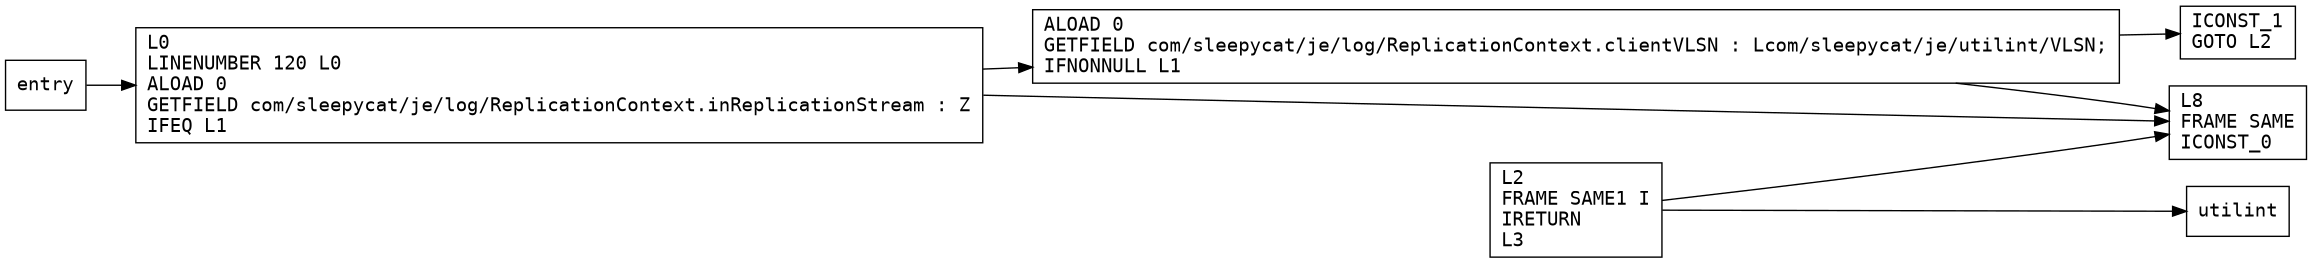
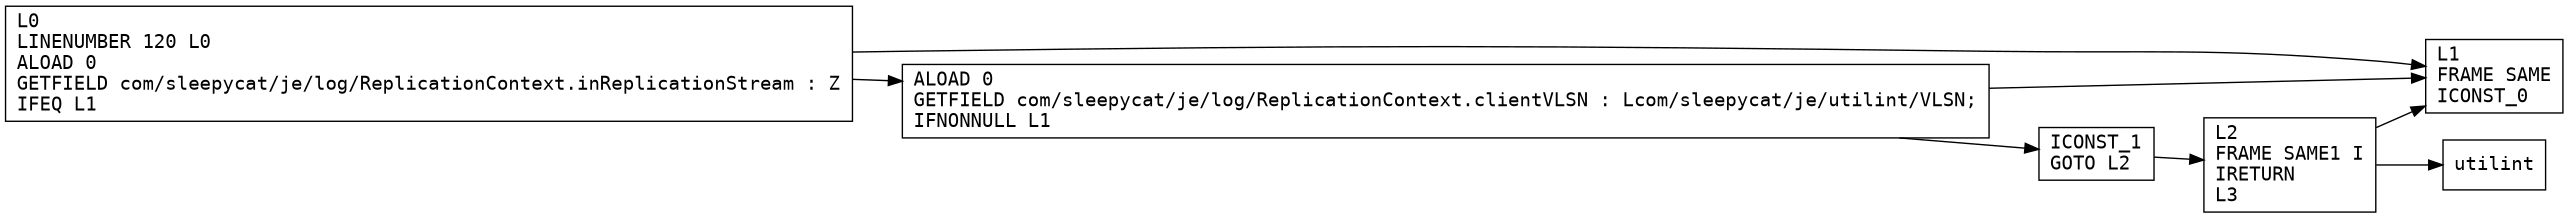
node "entry": removed
node "L8 FRAME SAME ICONST_0": label "L8 FRAME SAME ICONST_0" -> "L1 FRAME SAME ICONST_0"
edge "ICONST_1 GOTO L2" -> "L2 FRAME SAME1 I IRETURN L3": added
